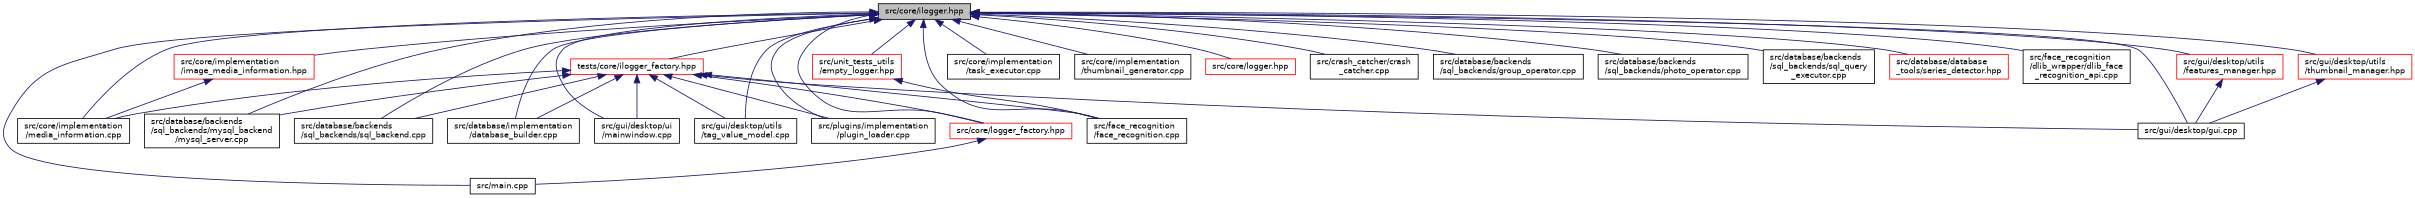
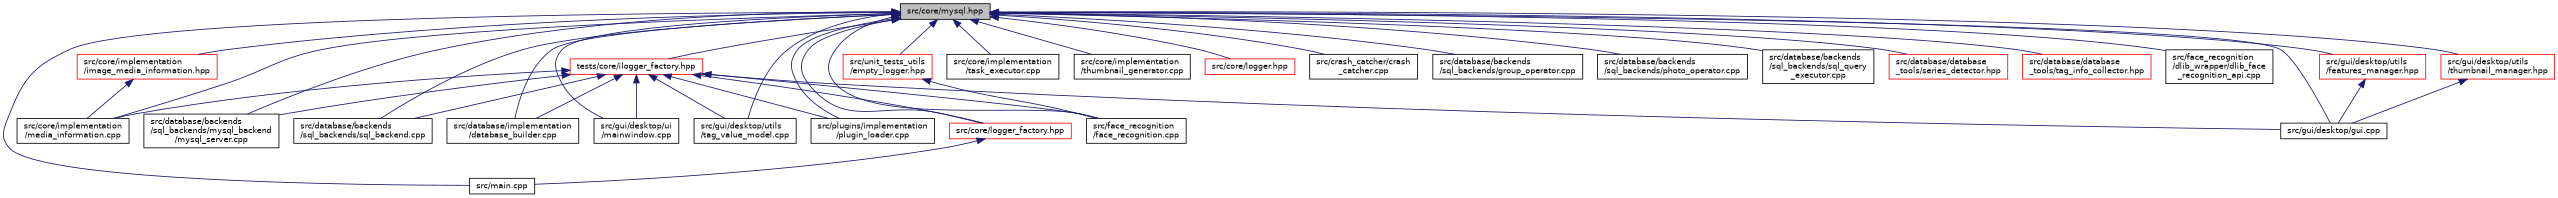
node "src/core/ilogger.hpp": label "src/core/ilogger.hpp" -> "src/core/mysql.hpp"
node "src/database/database _tools/tag_info_collector.hpp": added
